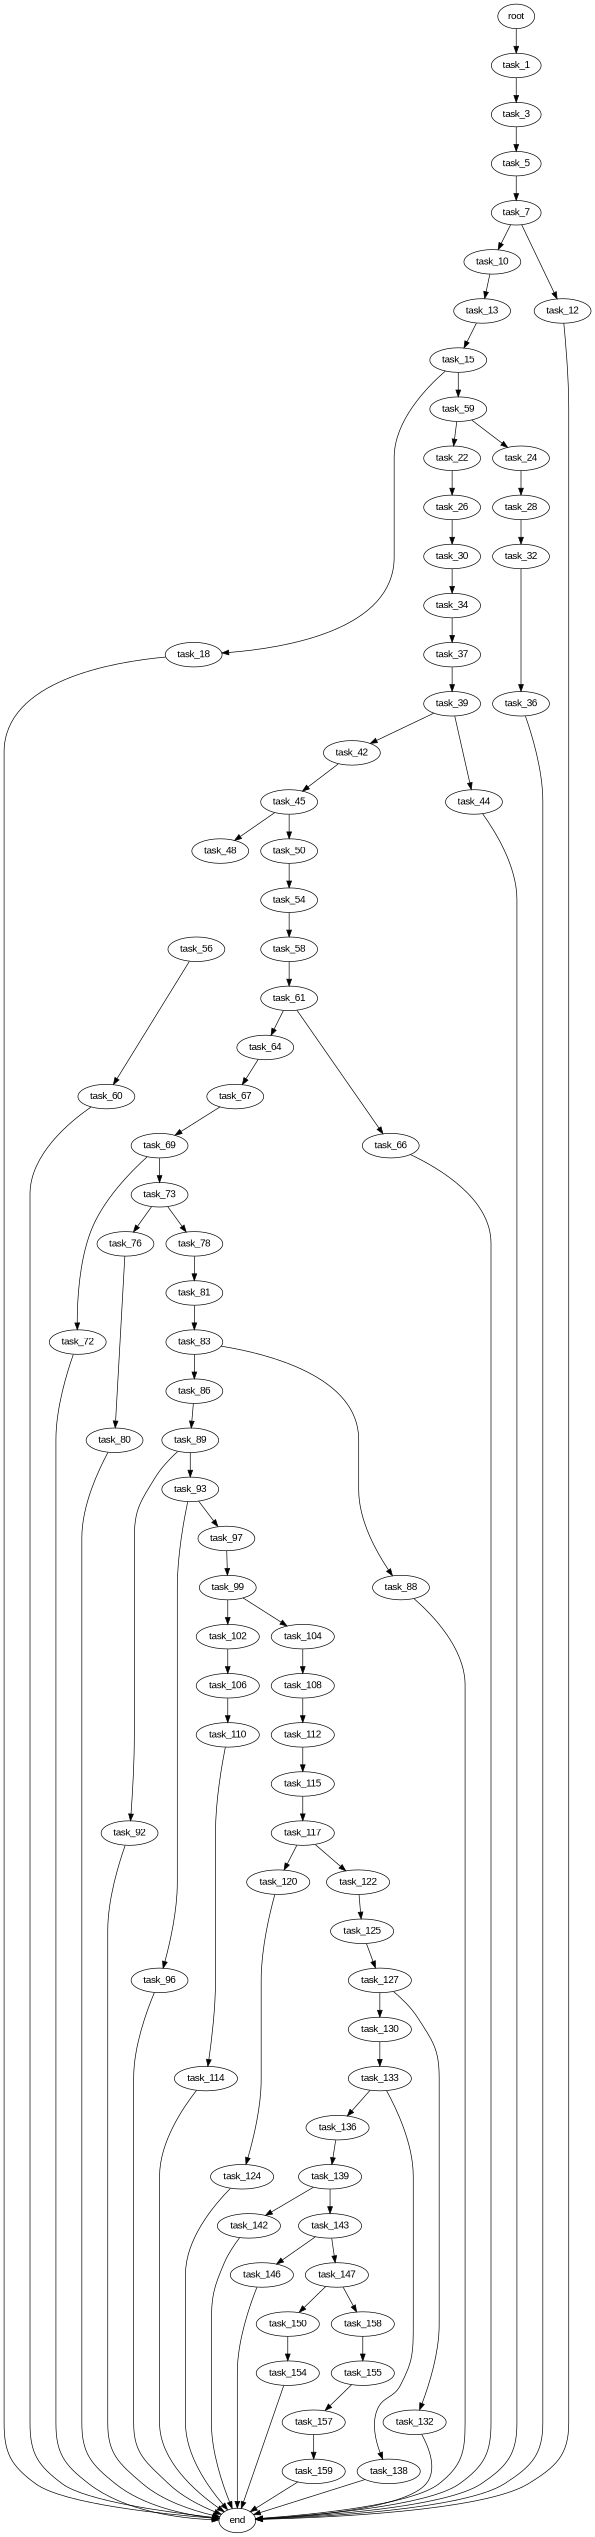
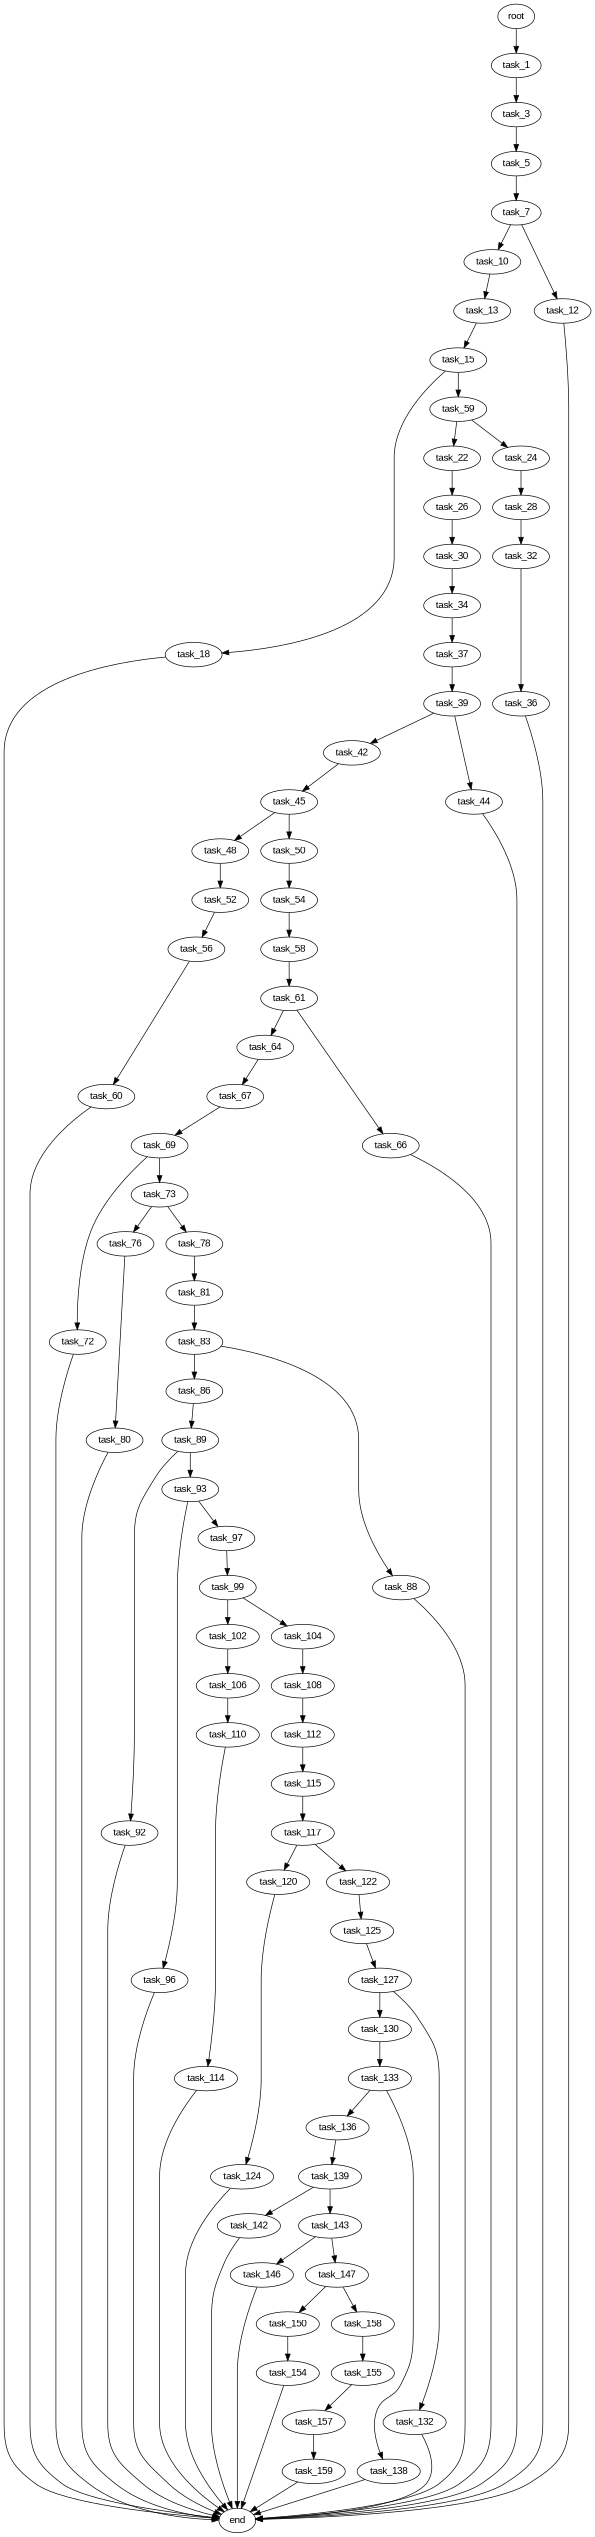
node "task_52": added
